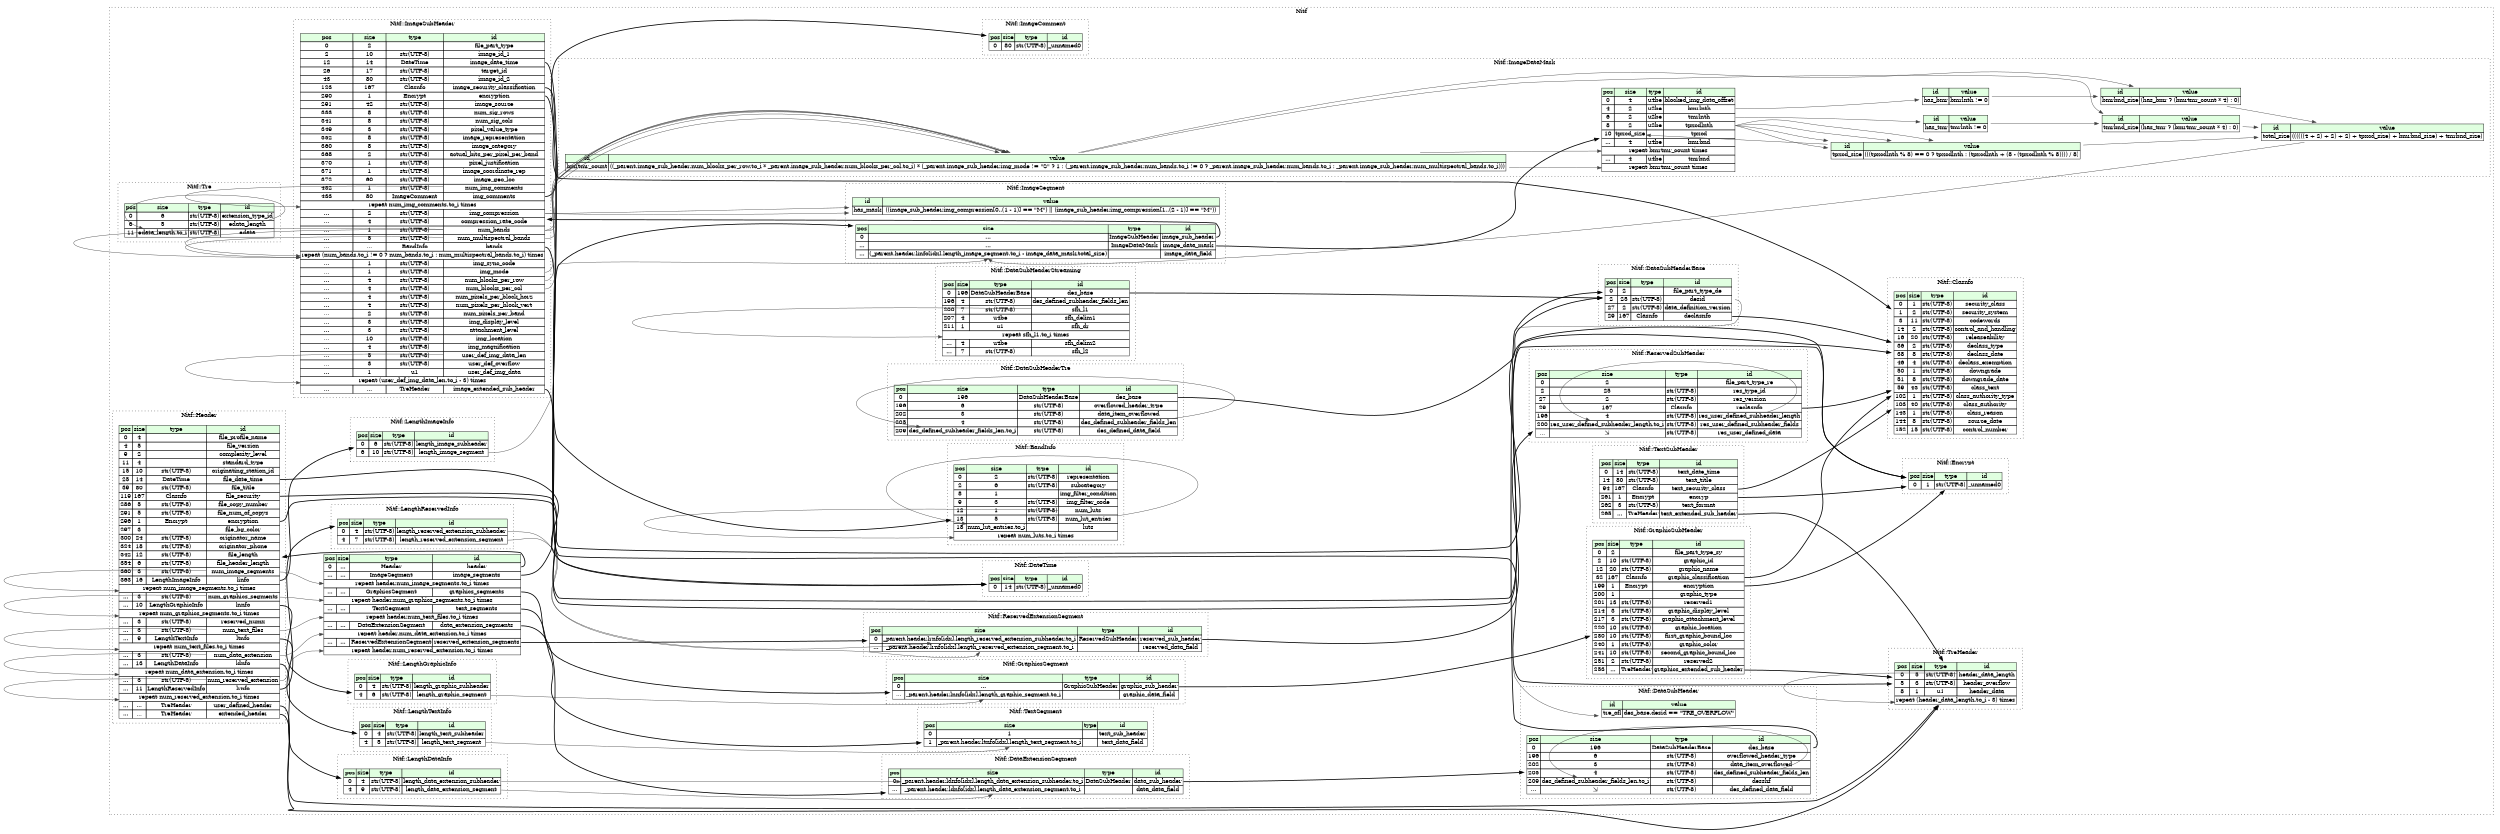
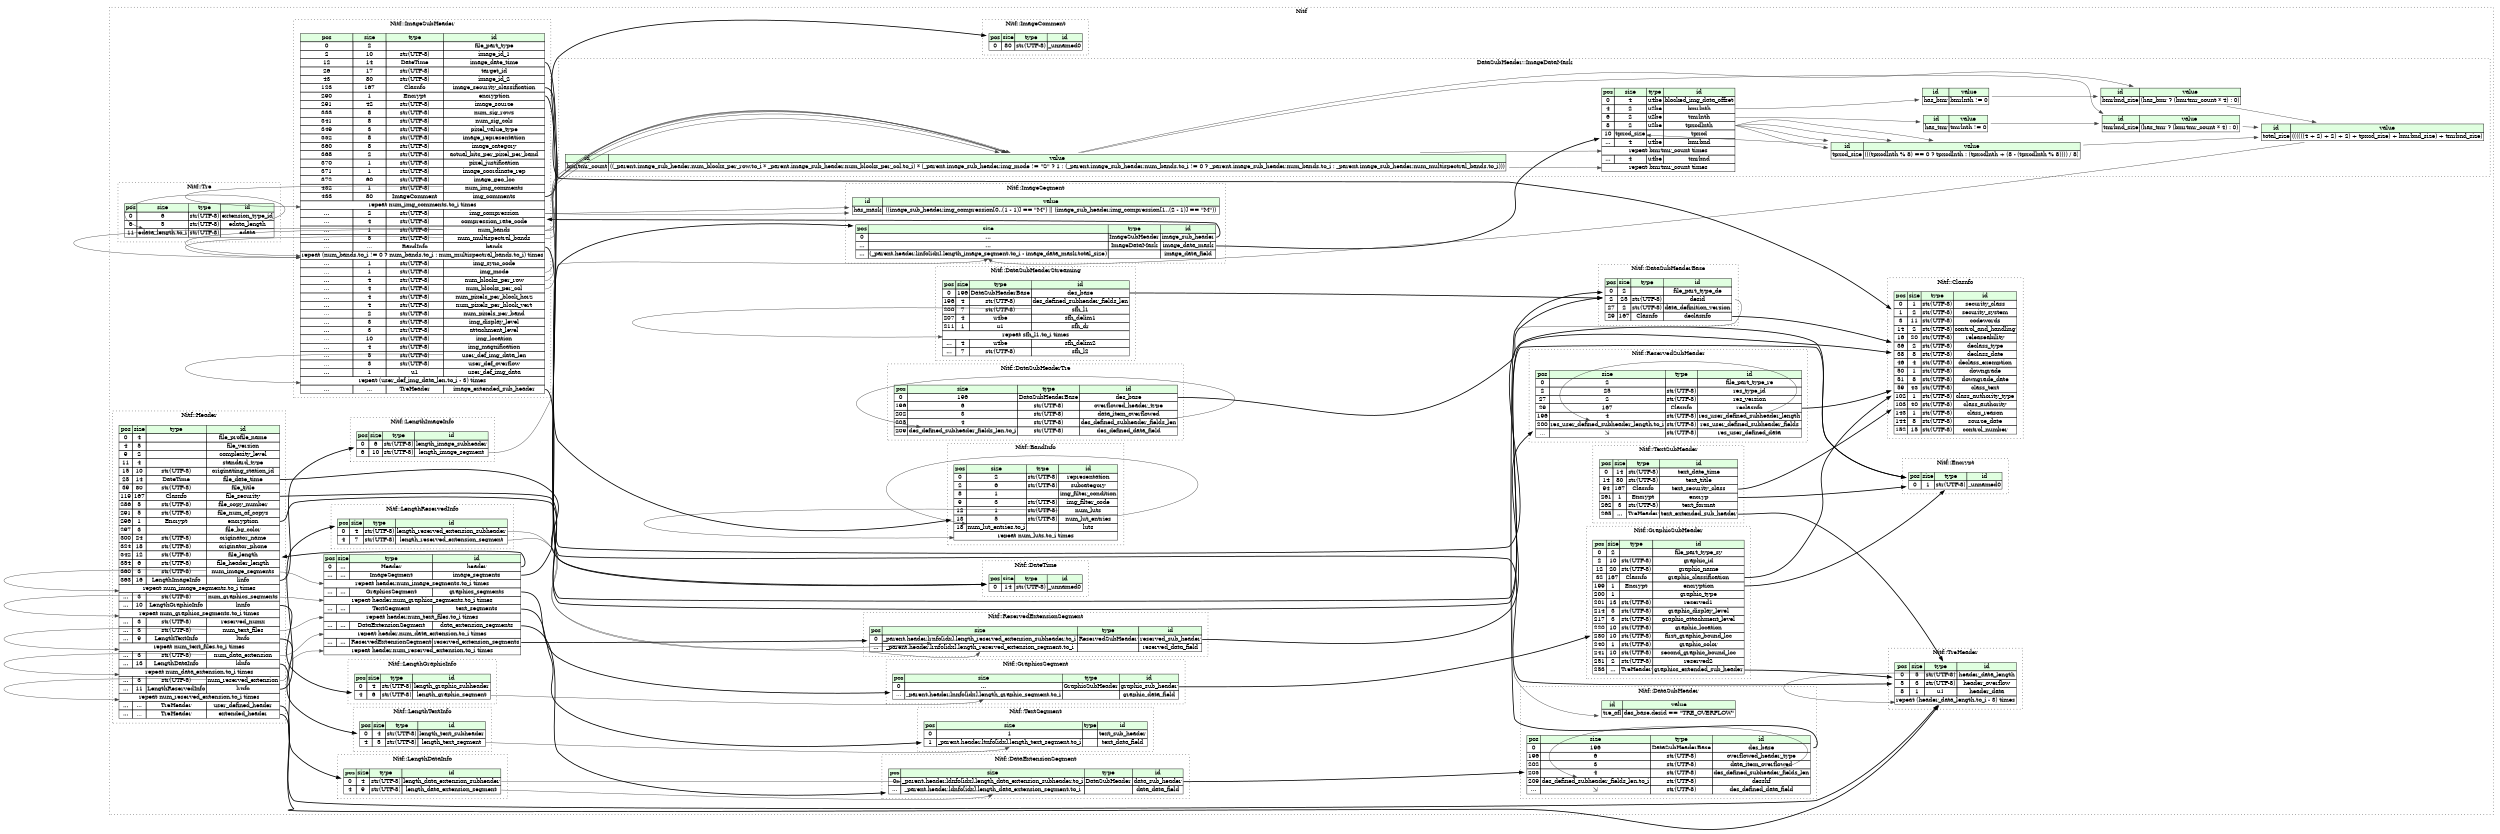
cluster "Nitf::ImageDataMask": label "Nitf::ImageDataMask" -> "DataSubHeader::ImageDataMask"
